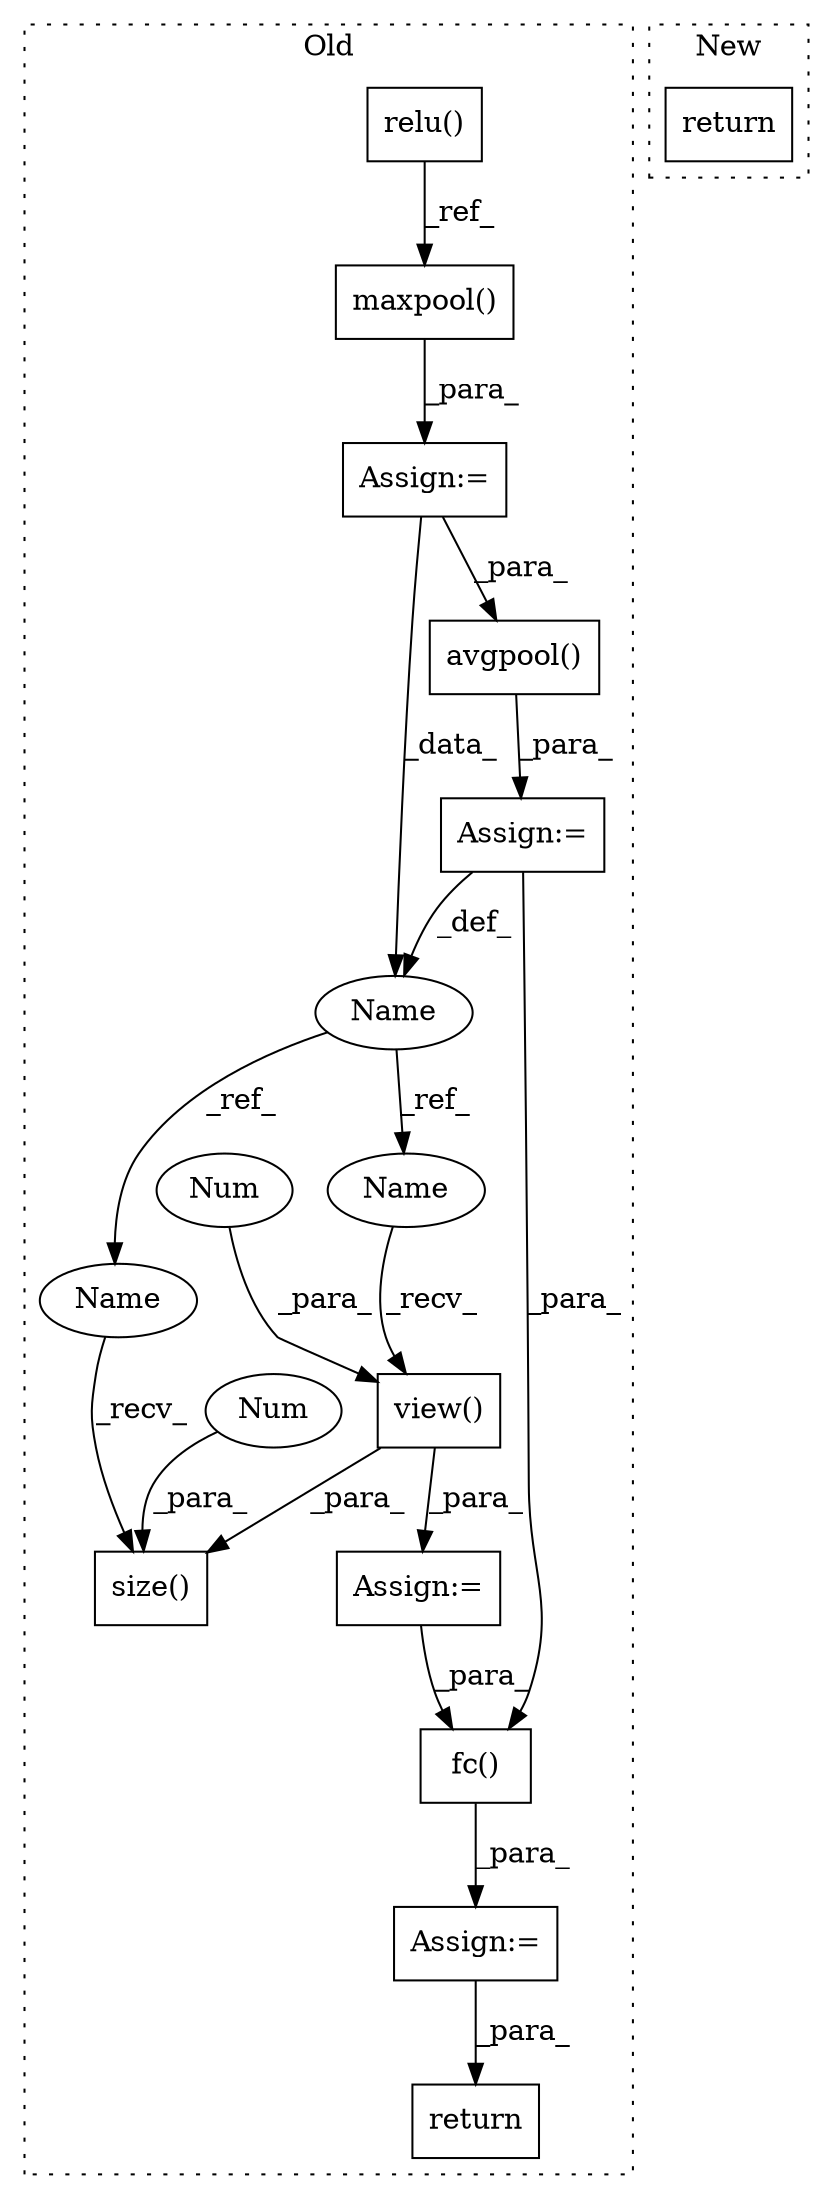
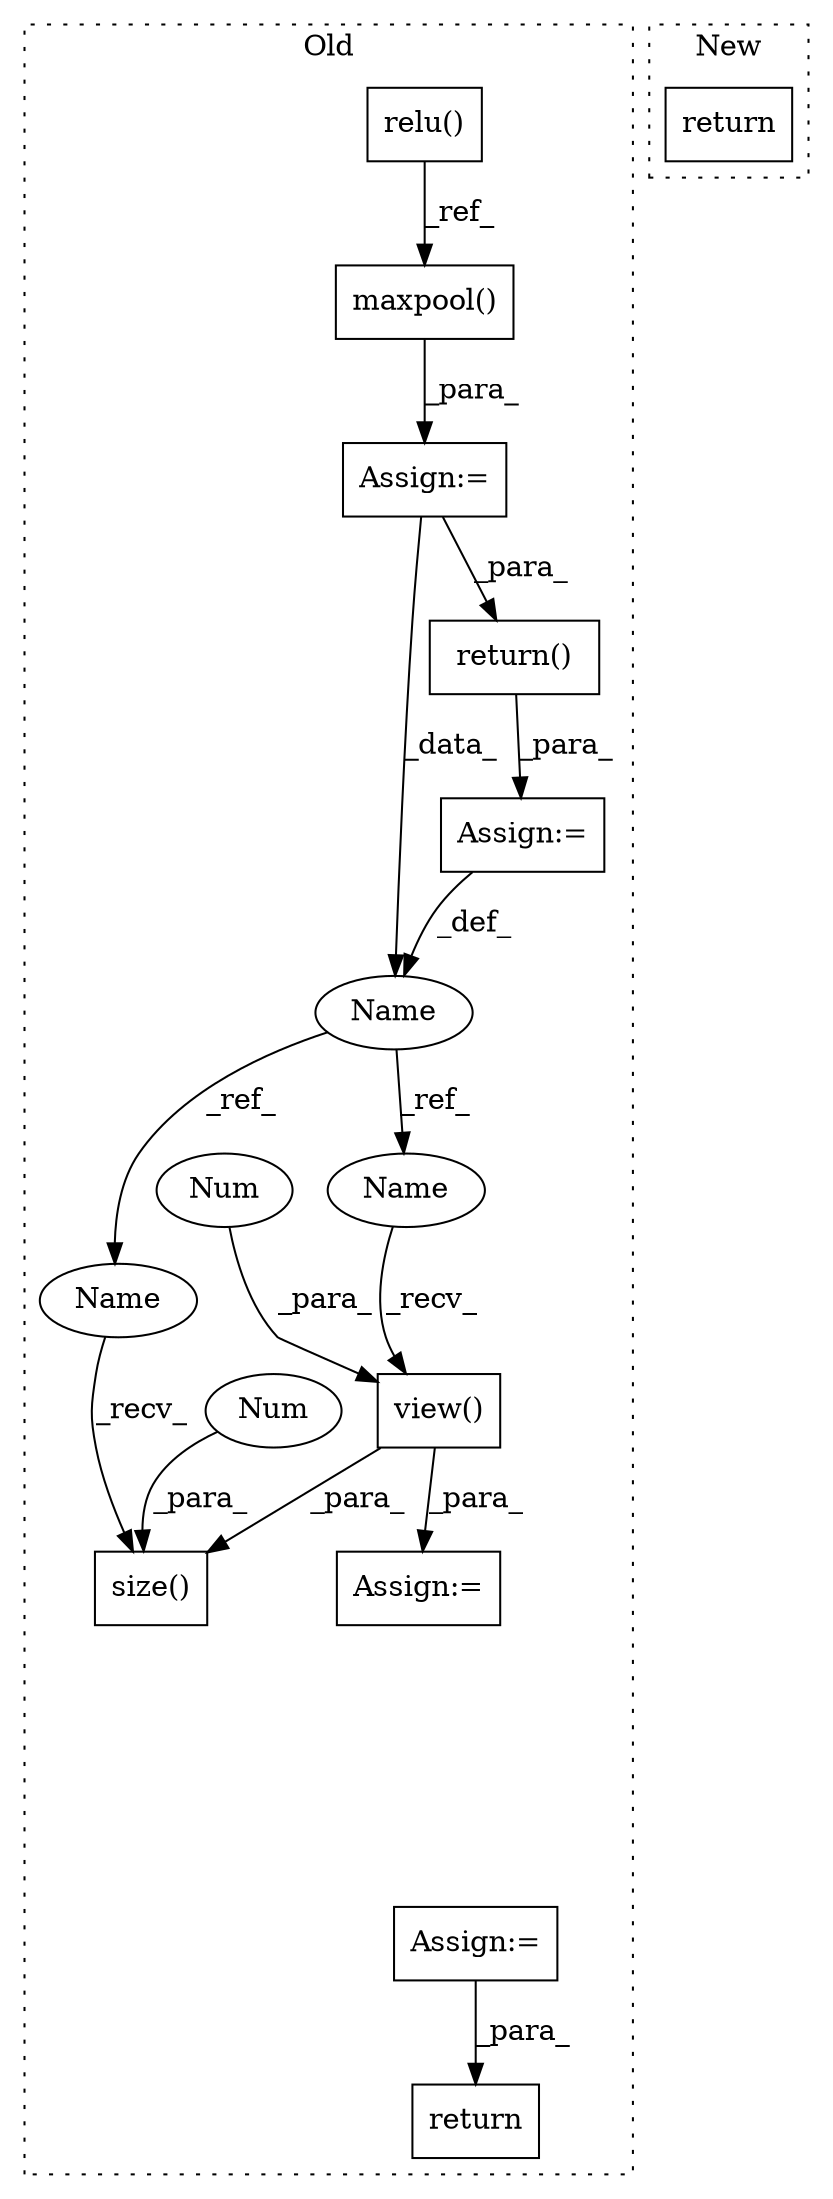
node "avgpool()": label "avgpool()" -> "return()"
node "fc()": removed
